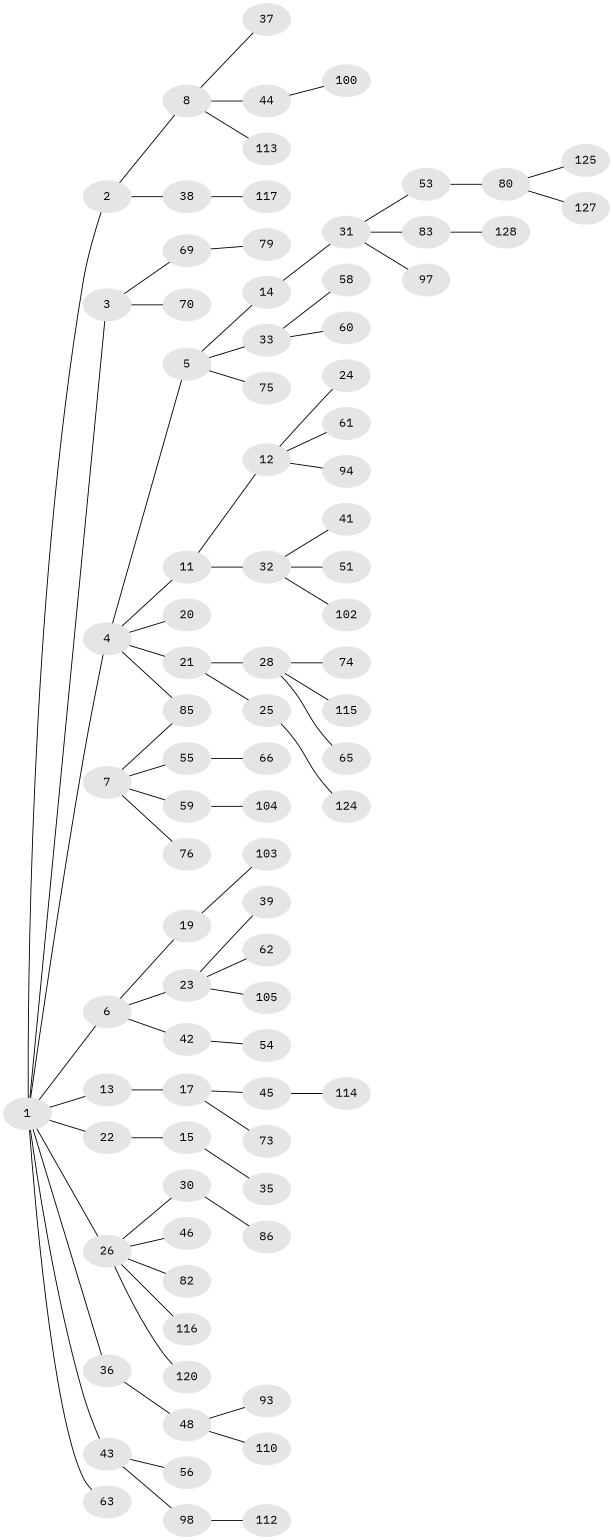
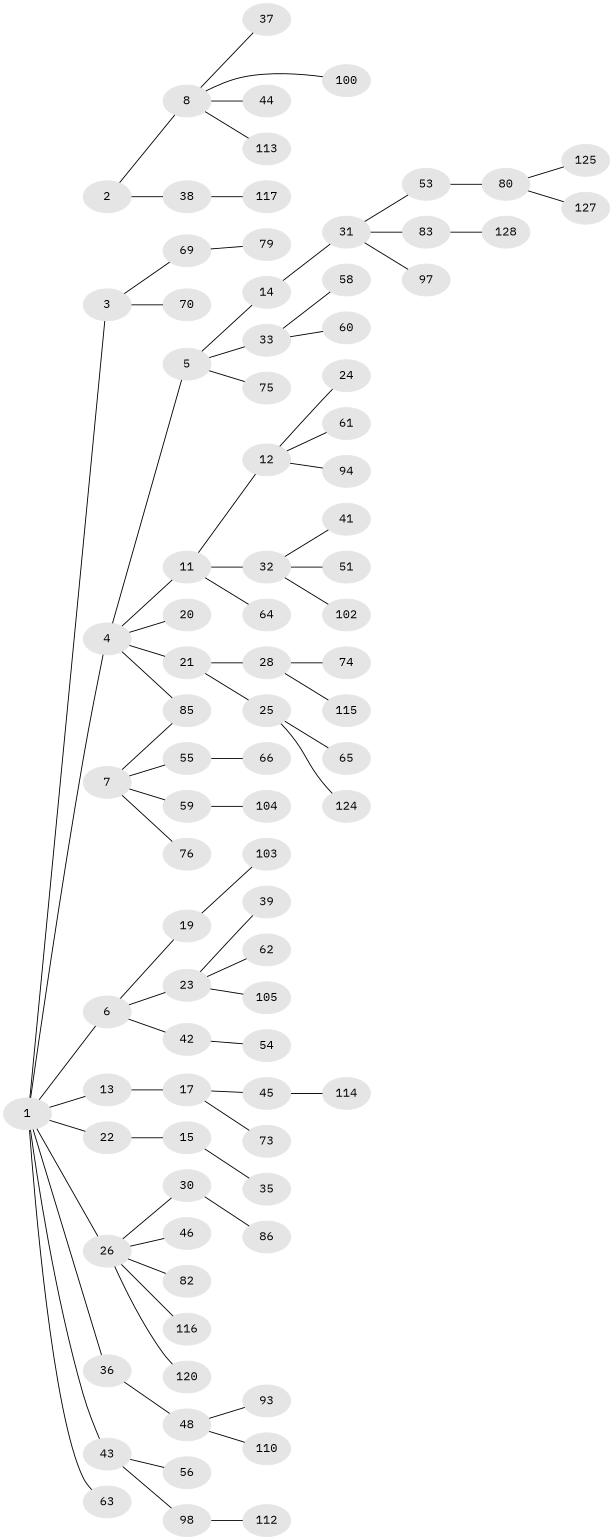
edge "100" -- "44": now "100" -- "8"
node "64": added
edge "2" -- "1": removed
edge "28" -- "65": now "25" -- "65"
